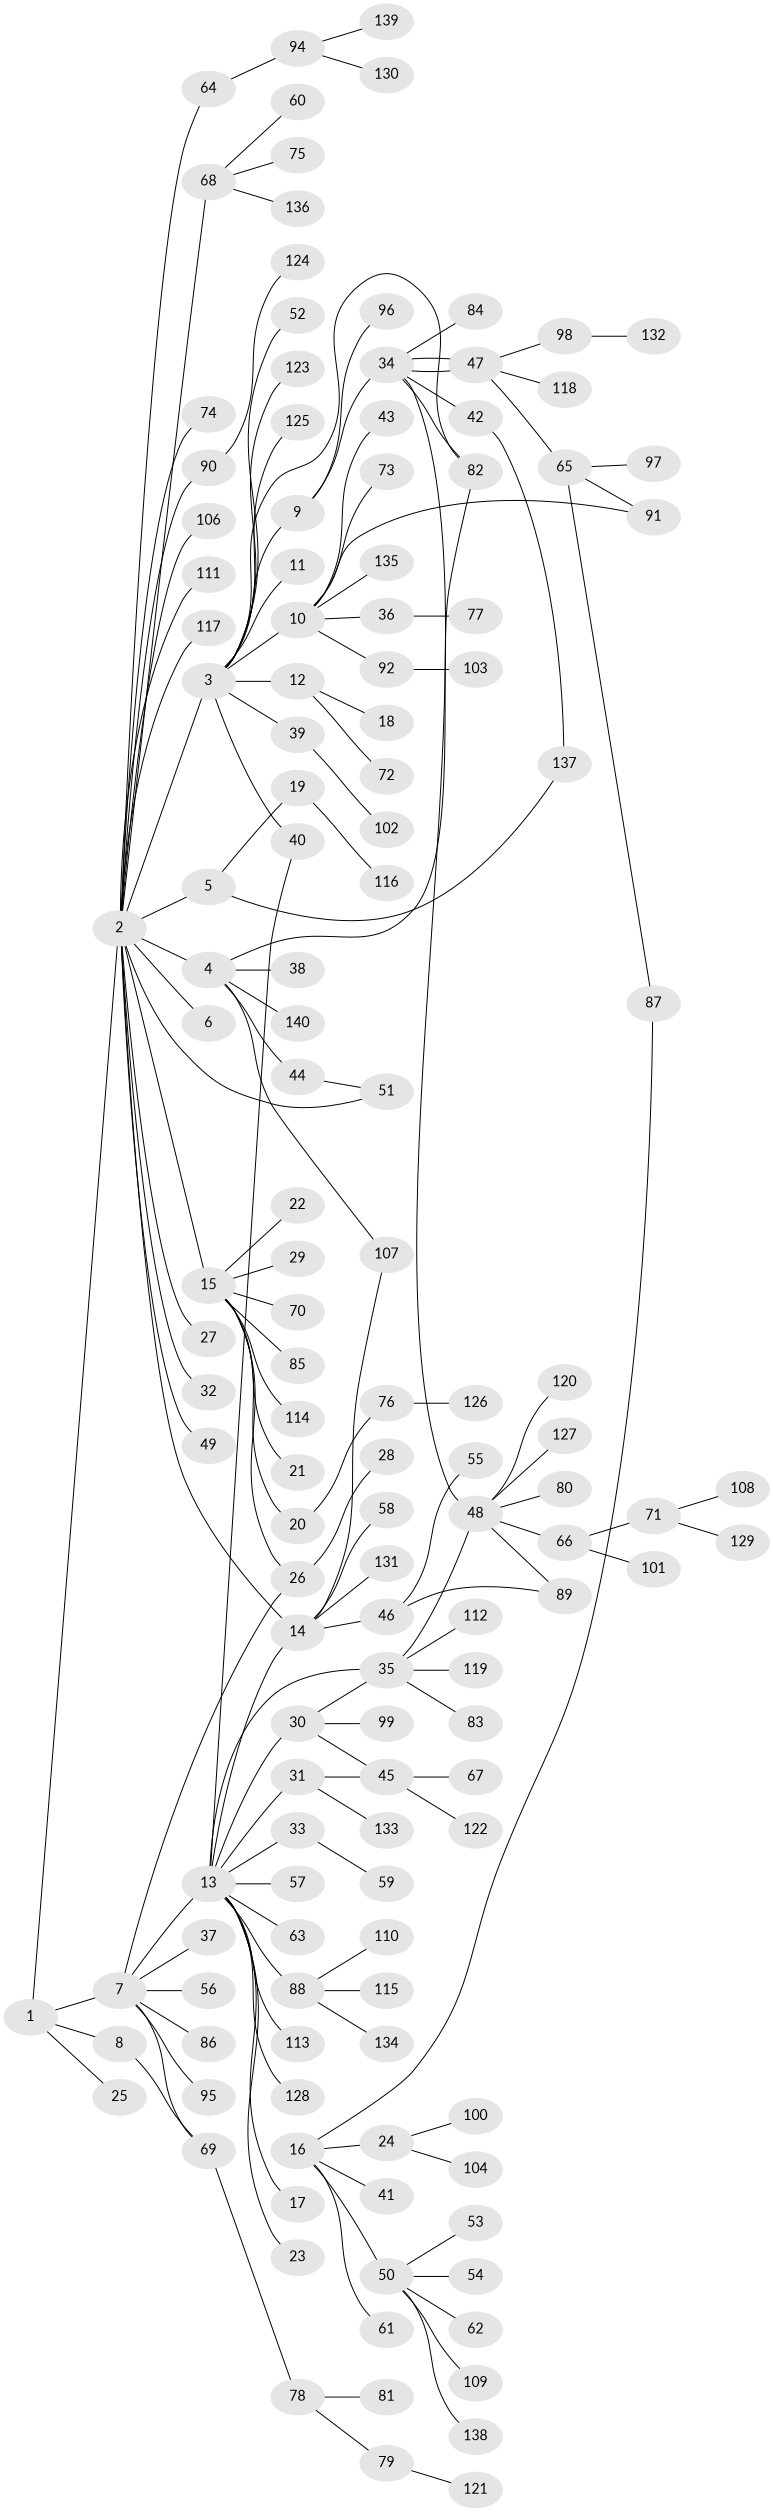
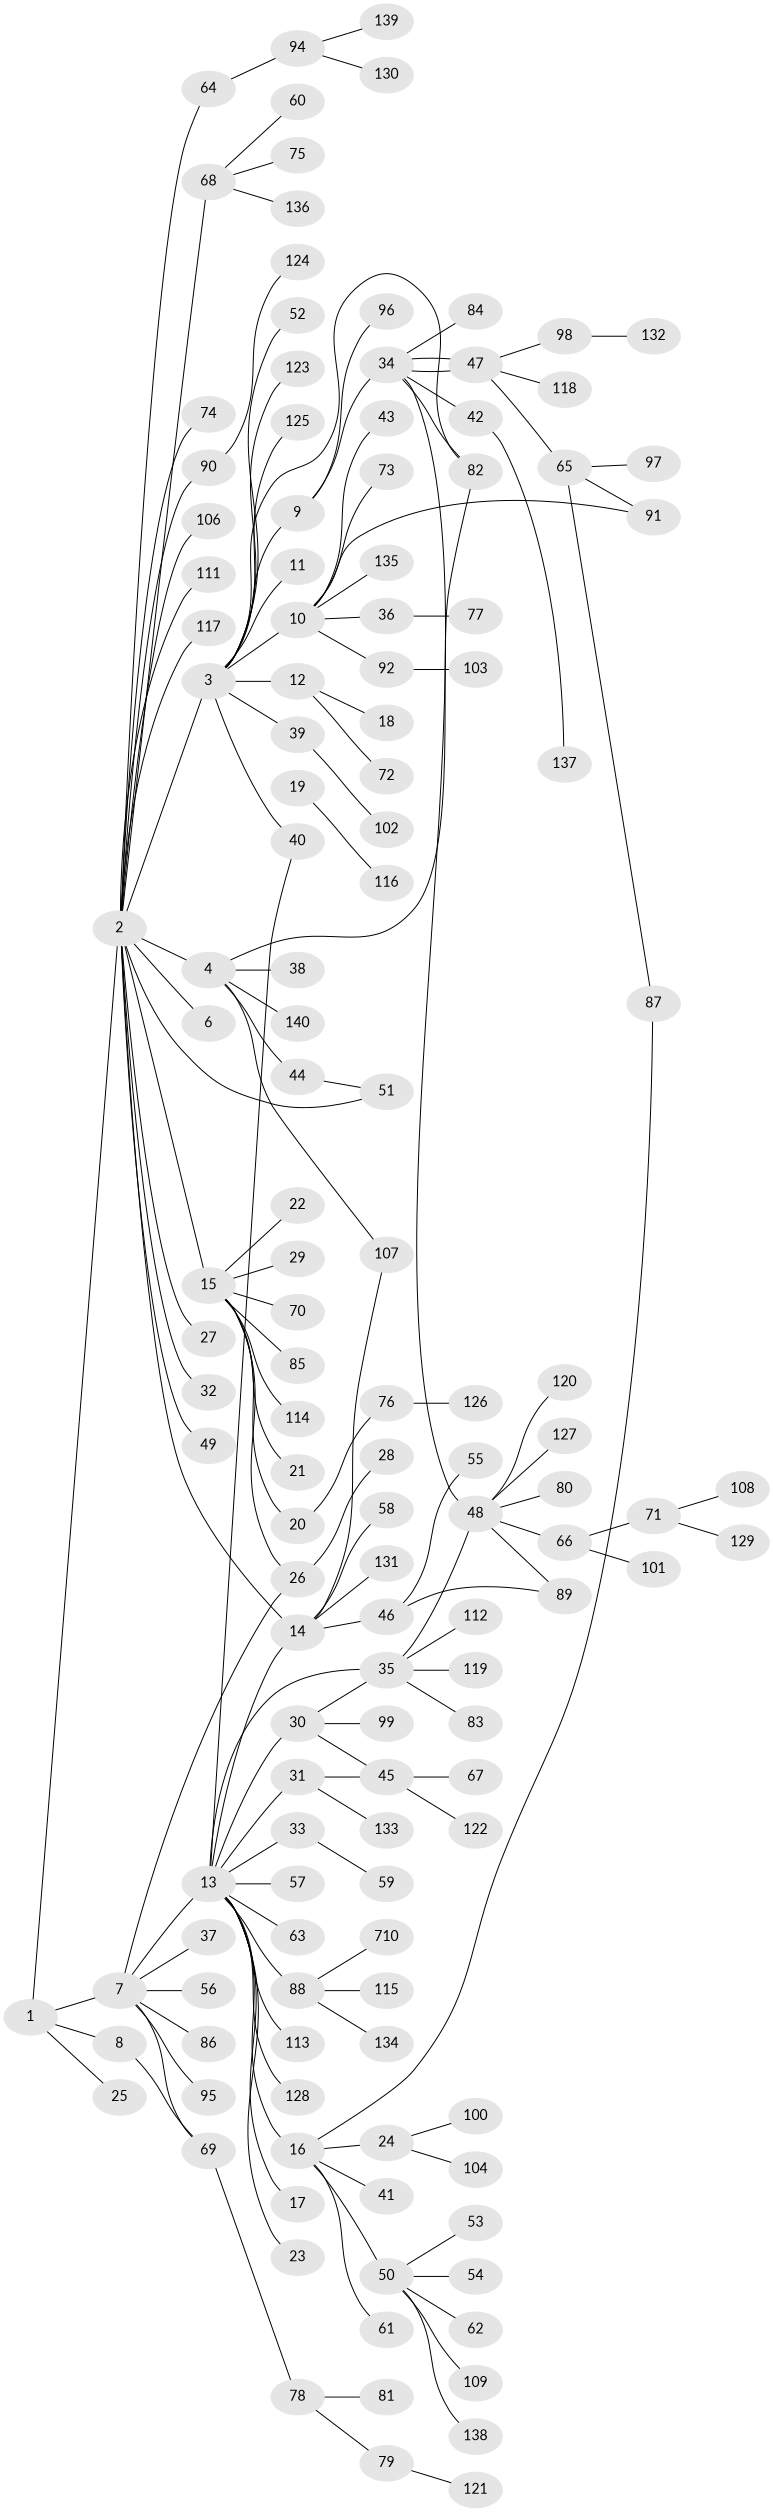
node "5": removed
node "110": label "110" -> "710"
edge "13" -- "16": added
